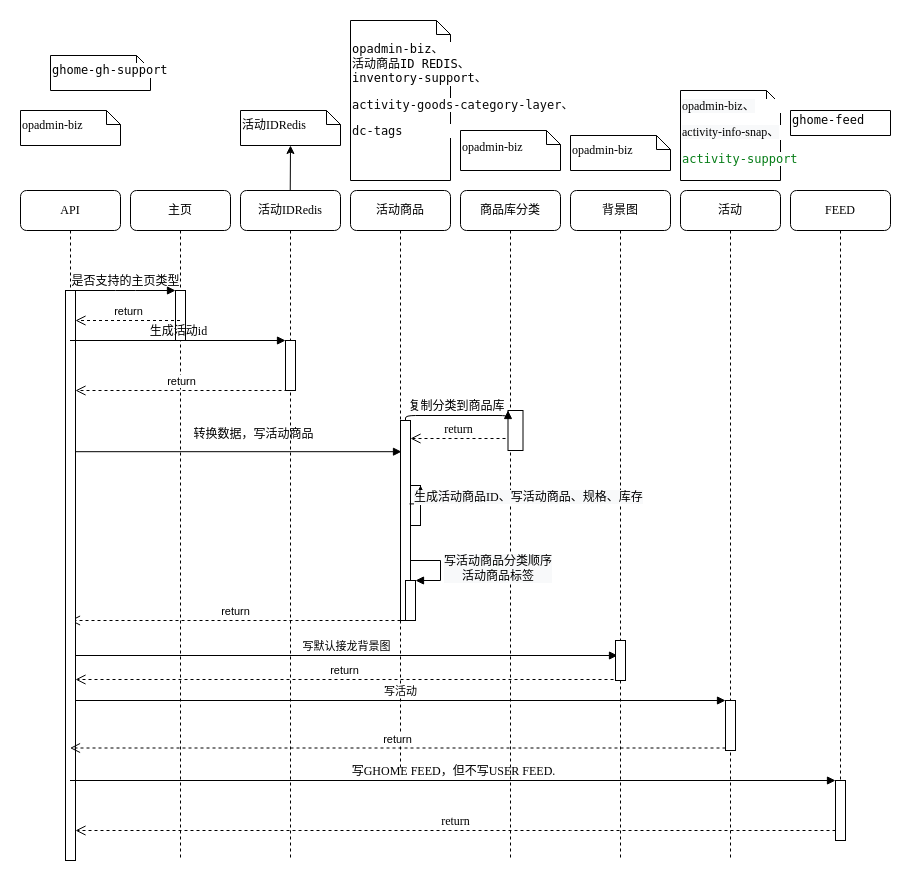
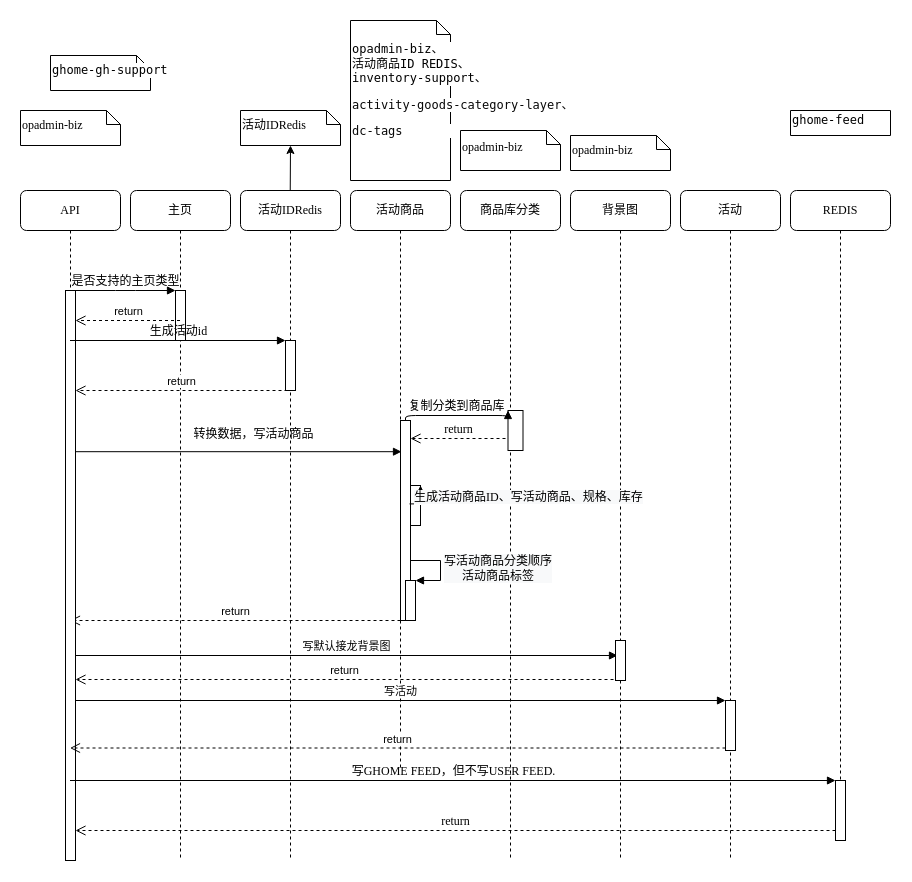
node "opadmin-biz、 activity-info-snap、activity-support": removed
node "FEED": label "FEED" -> "REDIS"
